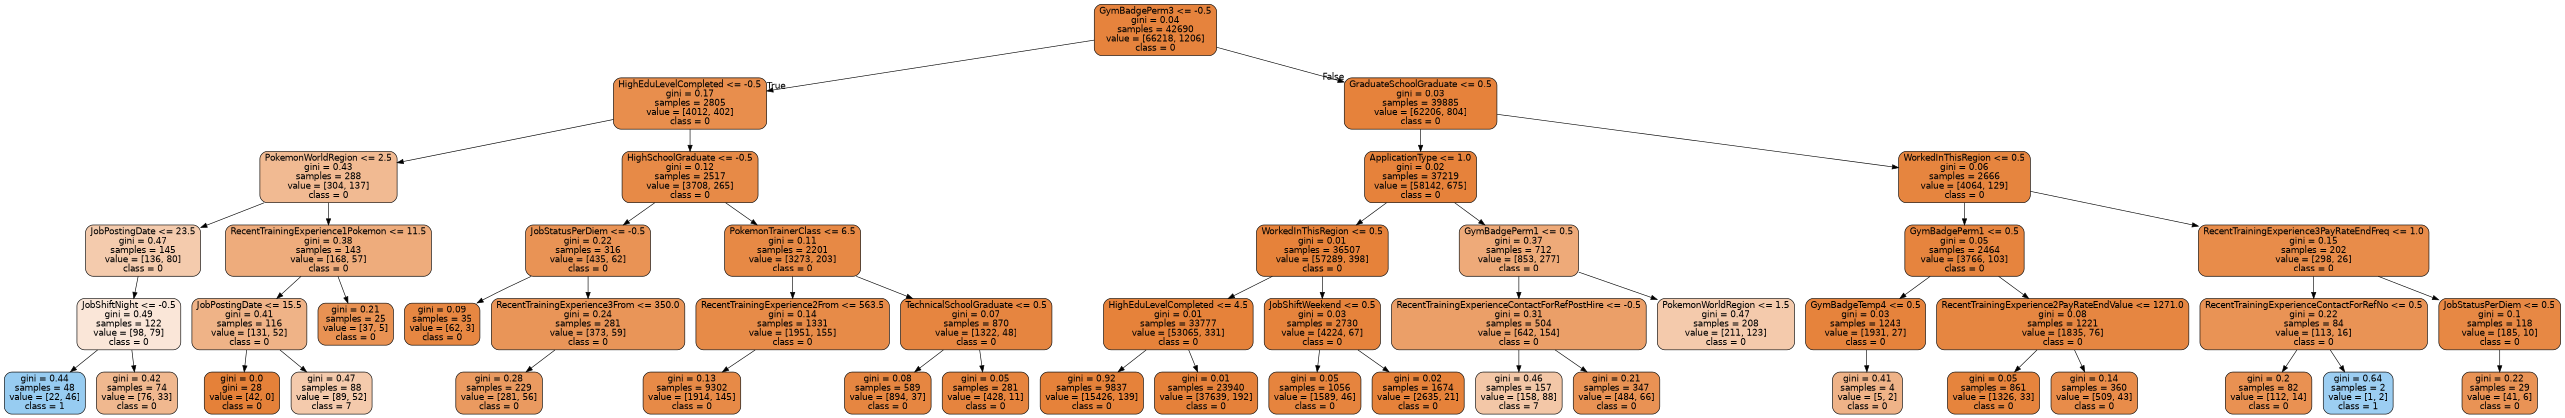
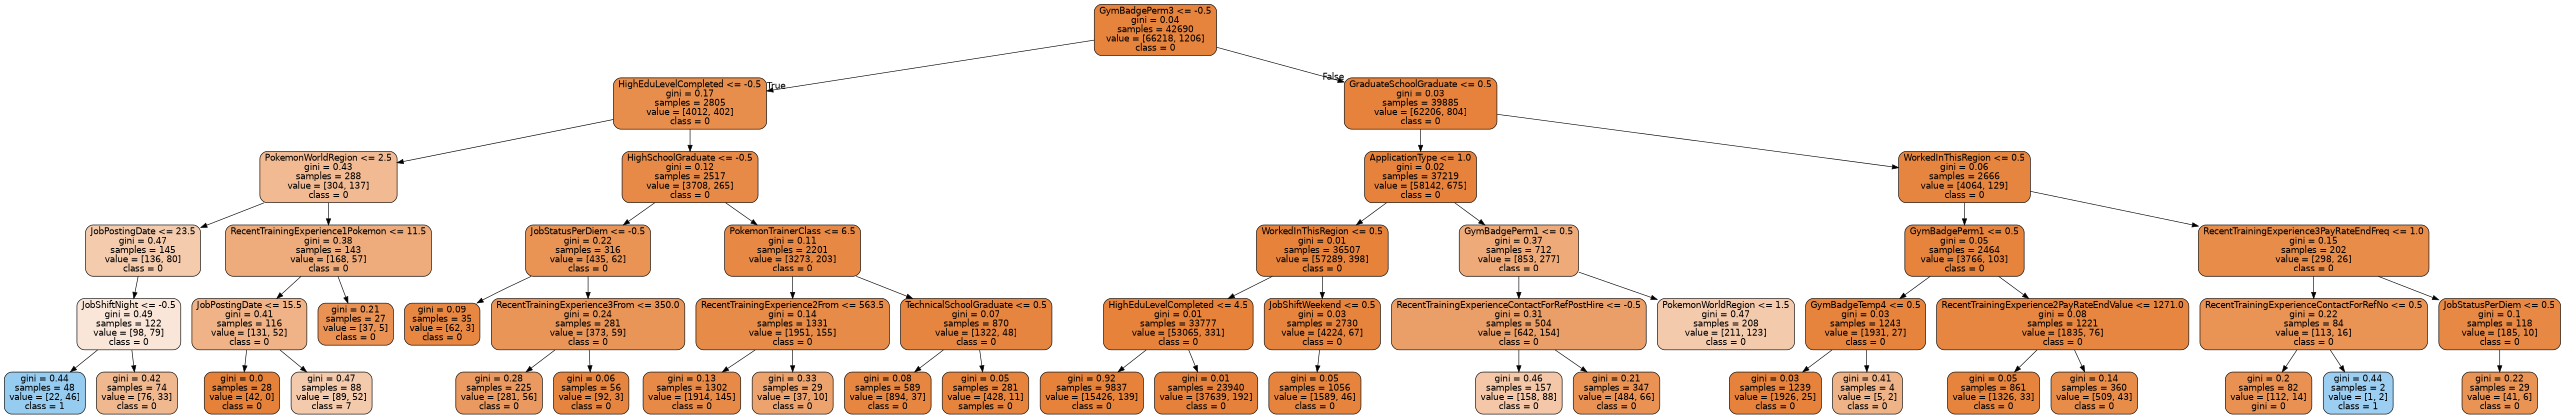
node "gini = 0.21 samples = 25 value = [37, 5] class = 0": label "gini = 0.21 samples = 25 value = [37, 5] class = 0" -> "gini = 0.21 samples = 27 value = [37, 5] class = 0"
node "gini = 0.0 gini = 28 value = [42, 0] class = 0": label "gini = 0.0 gini = 28 value = [42, 0] class = 0" -> "gini = 0.0 samples = 28 value = [42, 0] class = 0"
node "gini = 0.28 samples = 229 value = [281, 56] class = 0": label "gini = 0.28 samples = 229 value = [281, 56] class = 0" -> "gini = 0.28 samples = 225 value = [281, 56] class = 0"
node "gini = 0.06 samples = 56 value = [92, 3] class = 0": added
node "gini = 0.13 samples = 9302 value = [1914, 145] class = 0": label "gini = 0.13 samples = 9302 value = [1914, 145] class = 0" -> "gini = 0.13 samples = 1302 value = [1914, 145] class = 0"
node "gini = 0.33 samples = 29 value = [37, 10] class = 0": added
node "gini = 0.05 samples = 281 value = [428, 11] class = 0": label "gini = 0.05 samples = 281 value = [428, 11] class = 0" -> "gini = 0.05 samples = 281 value = [428, 11] samples = 0"
node "gini = 0.02 samples = 1674 value = [2635, 21] class = 0": removed
node "gini = 0.46 samples = 157 value = [158, 88] class = 7": label "gini = 0.46 samples = 157 value = [158, 88] class = 7" -> "gini = 0.46 samples = 157 value = [158, 88] class = 0"
node "gini = 0.03 samples = 1239 value = [1926, 25] class = 0": added
node "gini = 0.2 samples = 82 value = [112, 14] class = 0": label "gini = 0.2 samples = 82 value = [112, 14] class = 0" -> "gini = 0.2 samples = 82 value = [112, 14] gini = 0"
node "gini = 0.64 samples = 2 value = [1, 2] class = 1": label "gini = 0.64 samples = 2 value = [1, 2] class = 1" -> "gini = 0.44 samples = 2 value = [1, 2] class = 1"
